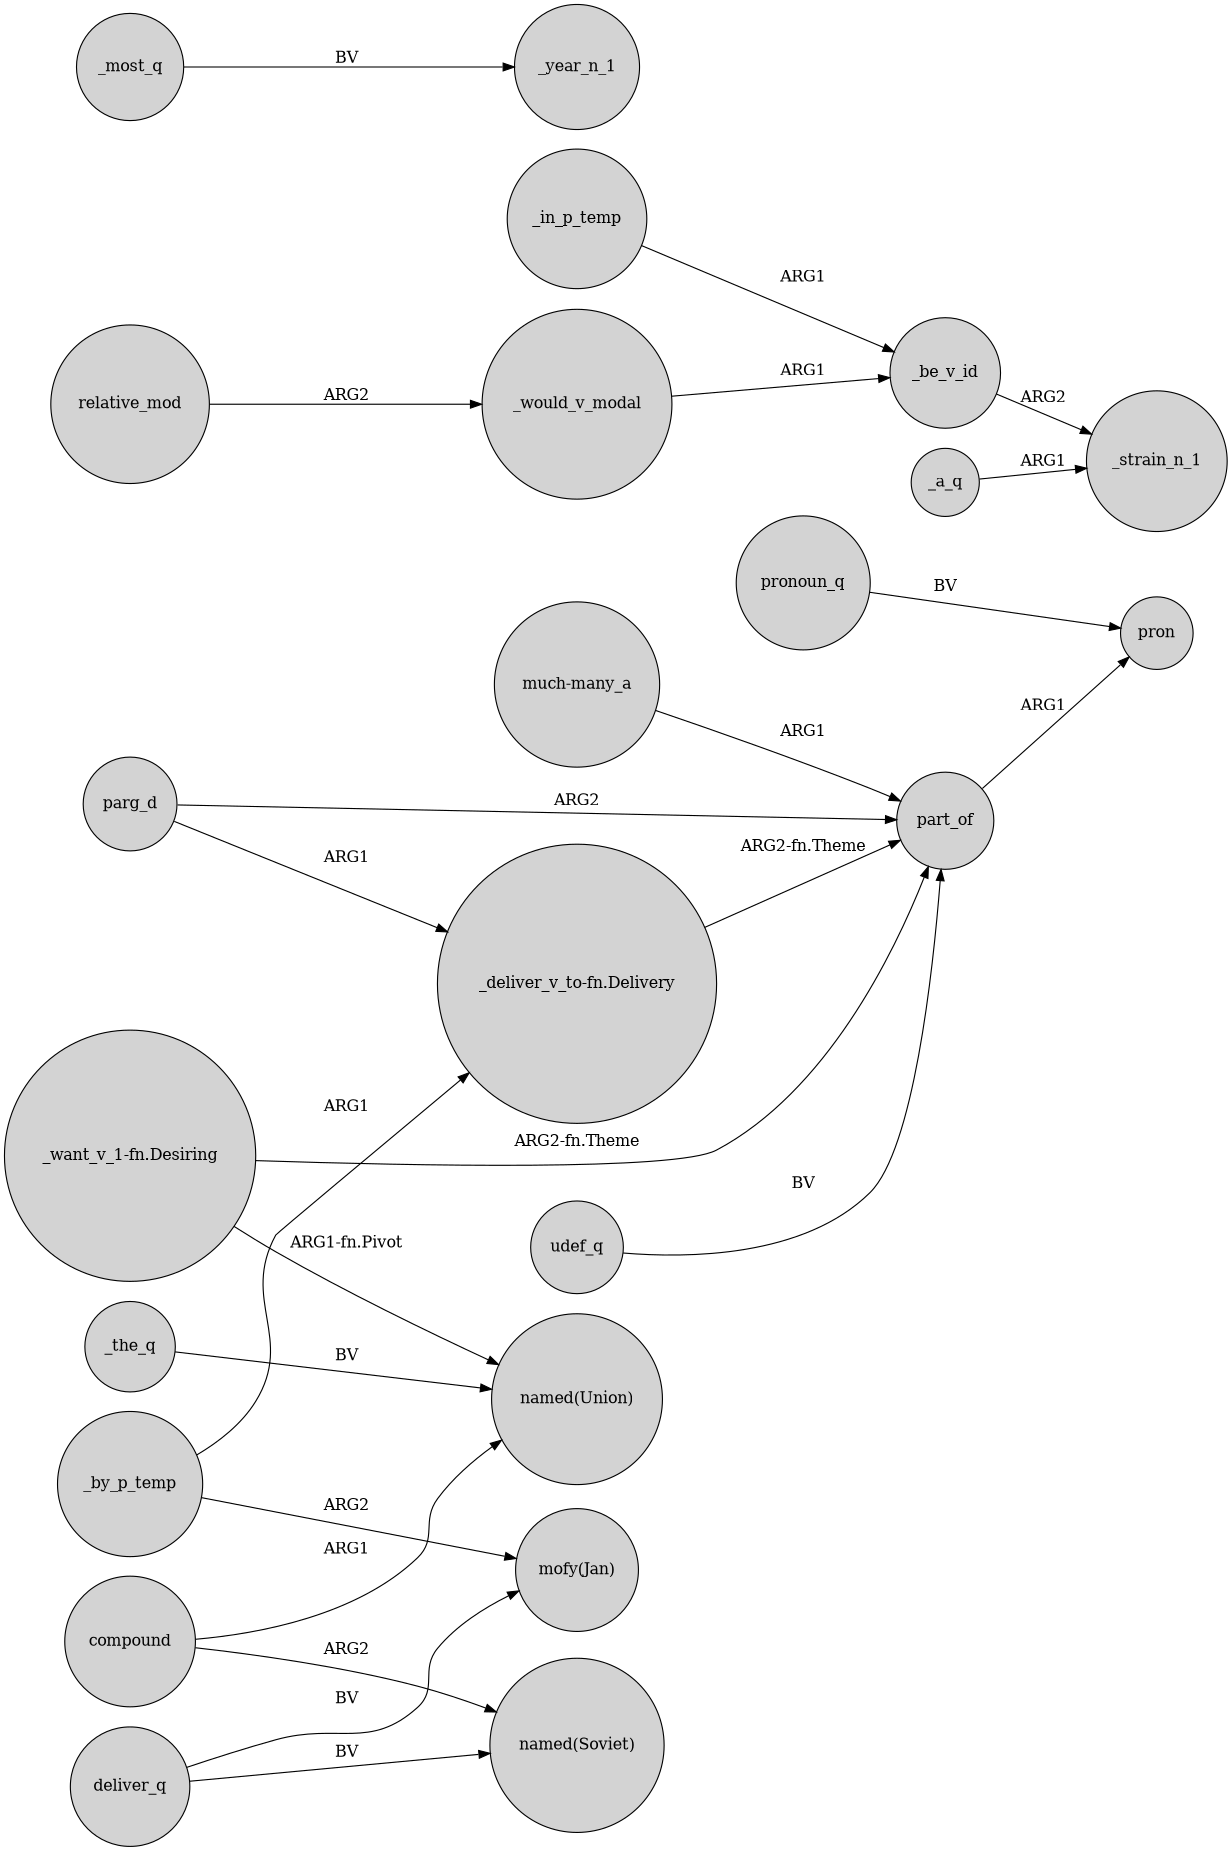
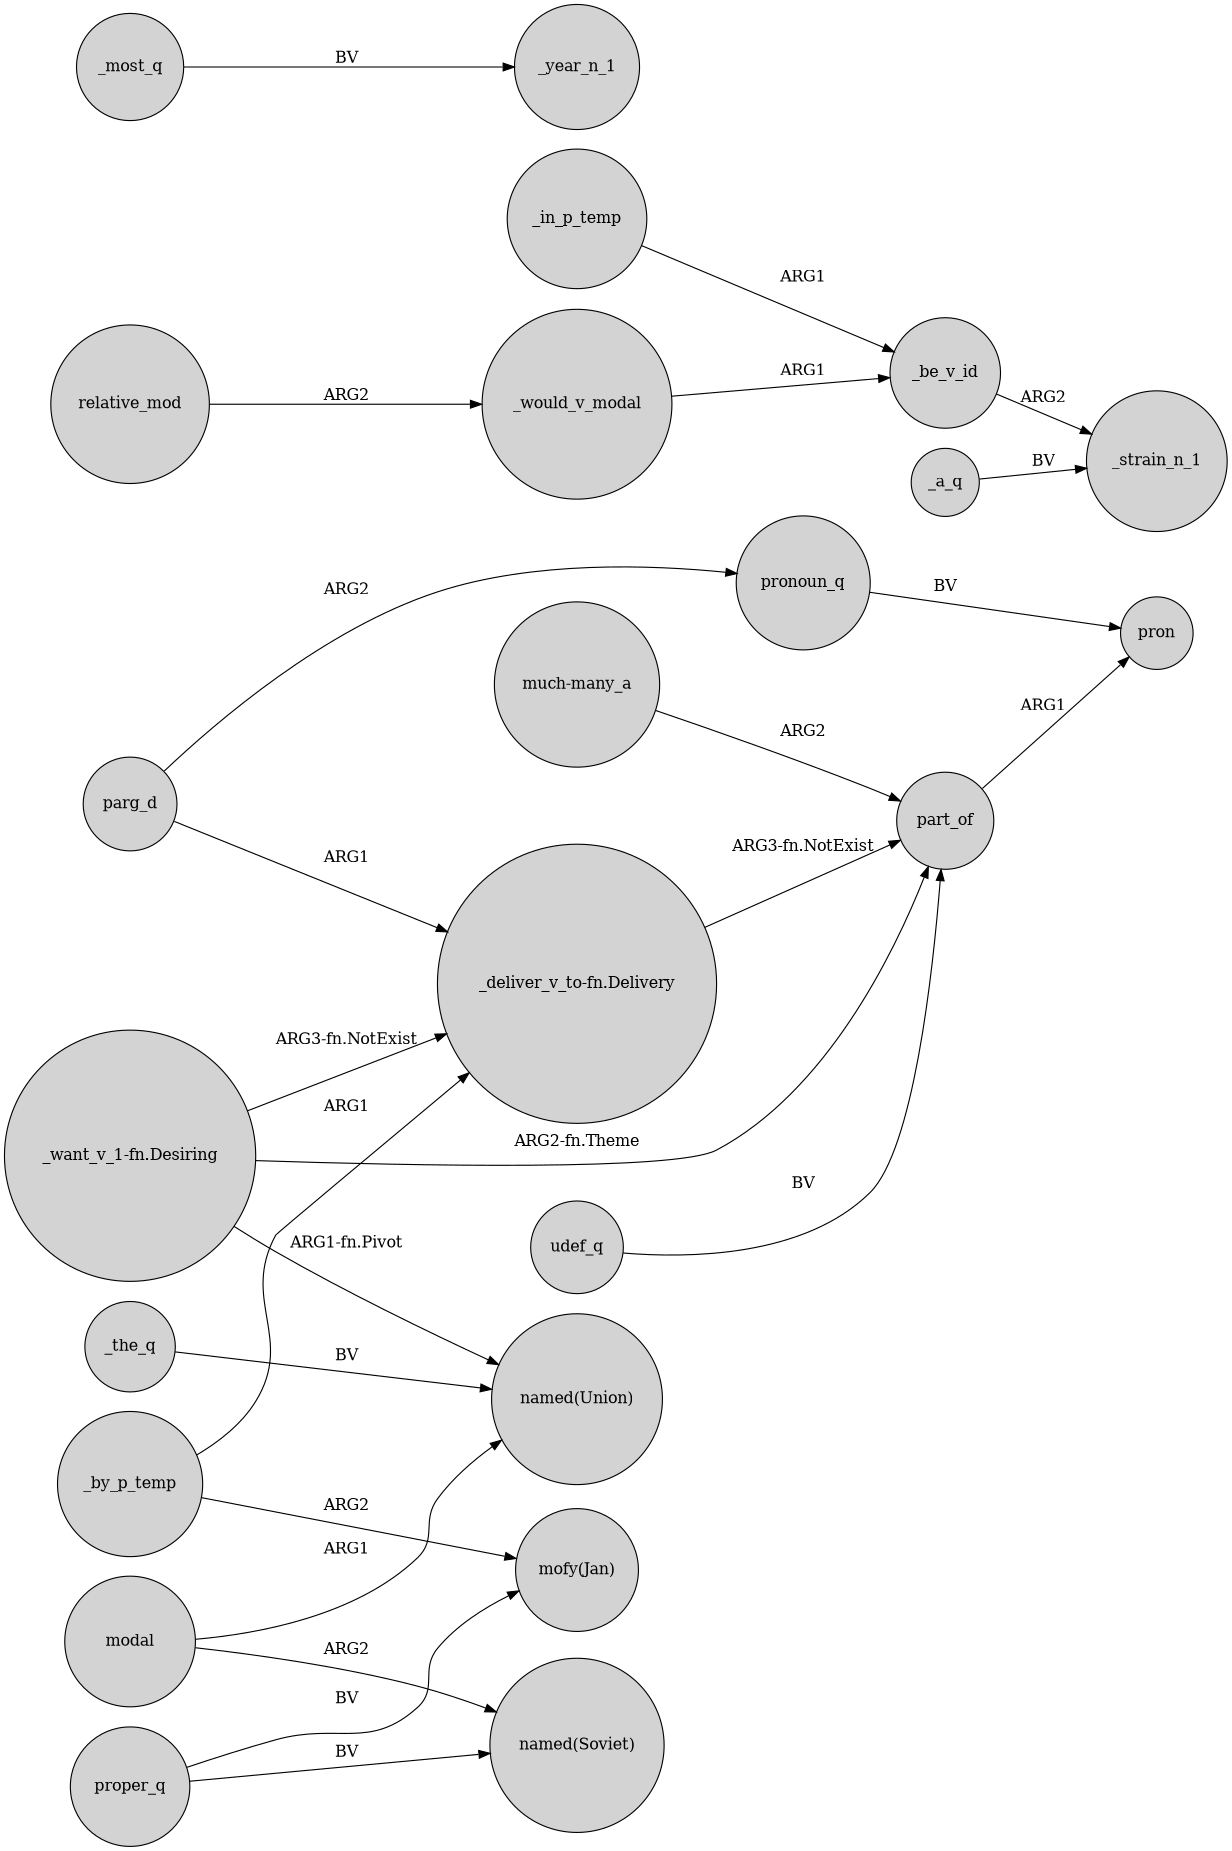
edge "_a_q" -> "_strain_n_1": label "ARG1" -> "BV"
edge "much-many_a" -> "part_of": label "ARG1" -> "ARG2"
edge "parg_d" -> "part_of": now "parg_d" -> "pronoun_q"
edge "_deliver_v_to-fn.Delivery" -> "part_of": label "ARG2-fn.Theme" -> "ARG3-fn.NotExist"
edge "_want_v_1-fn.Desiring" -> "_deliver_v_to-fn.Delivery": added, label "ARG3-fn.NotExist"
node "compound": label "compound" -> "modal"
node "deliver_q": label "deliver_q" -> "proper_q"
